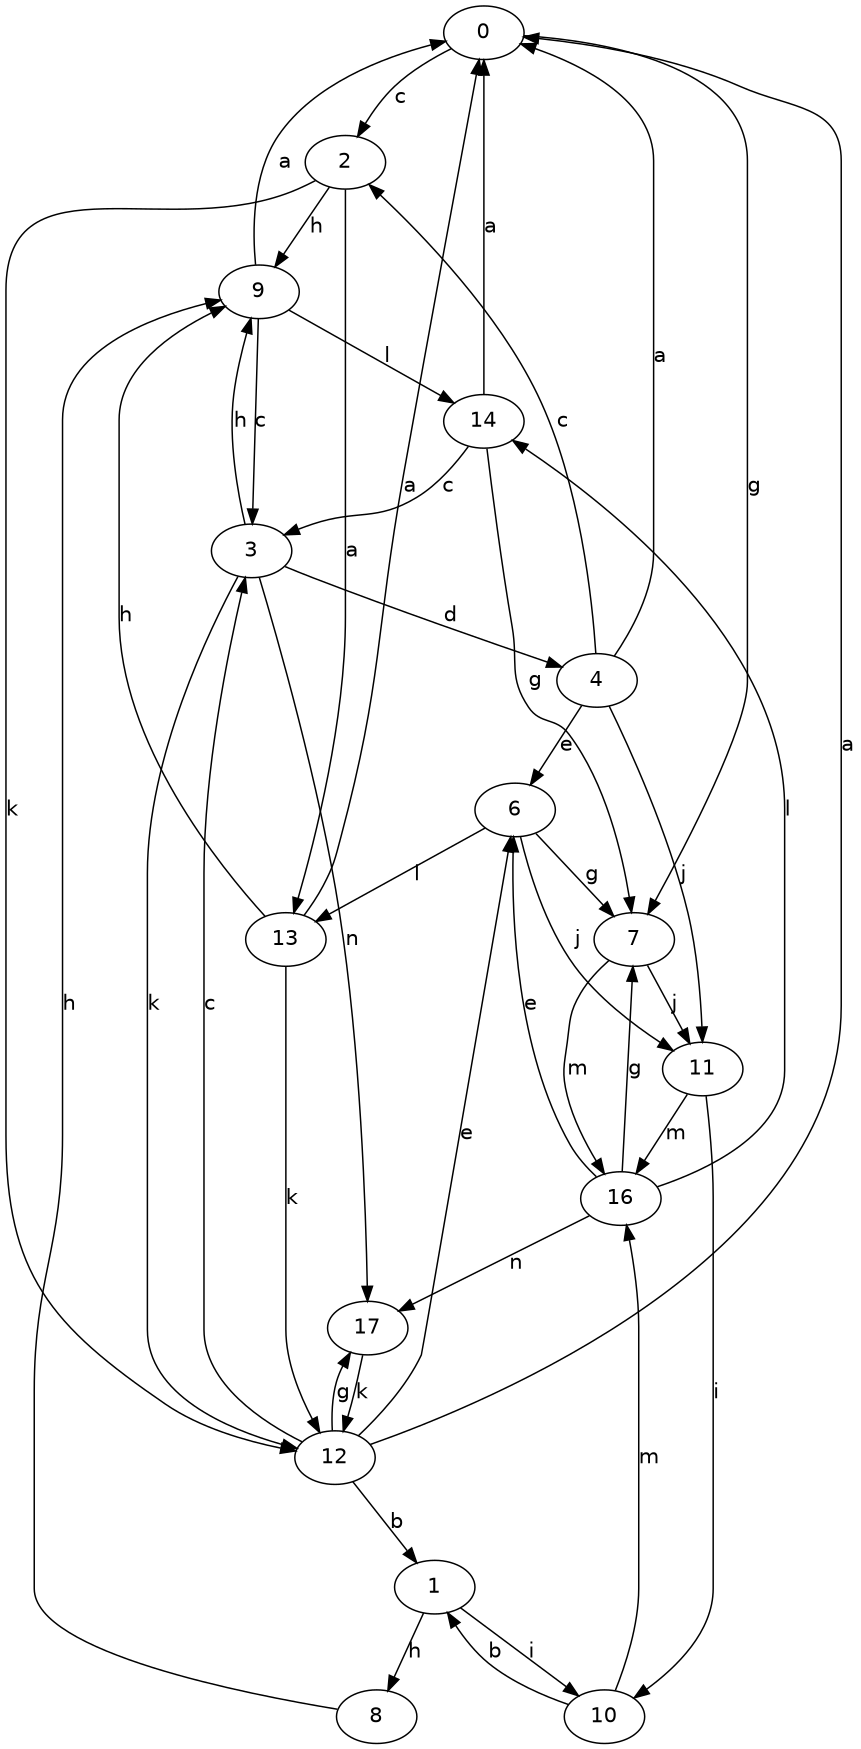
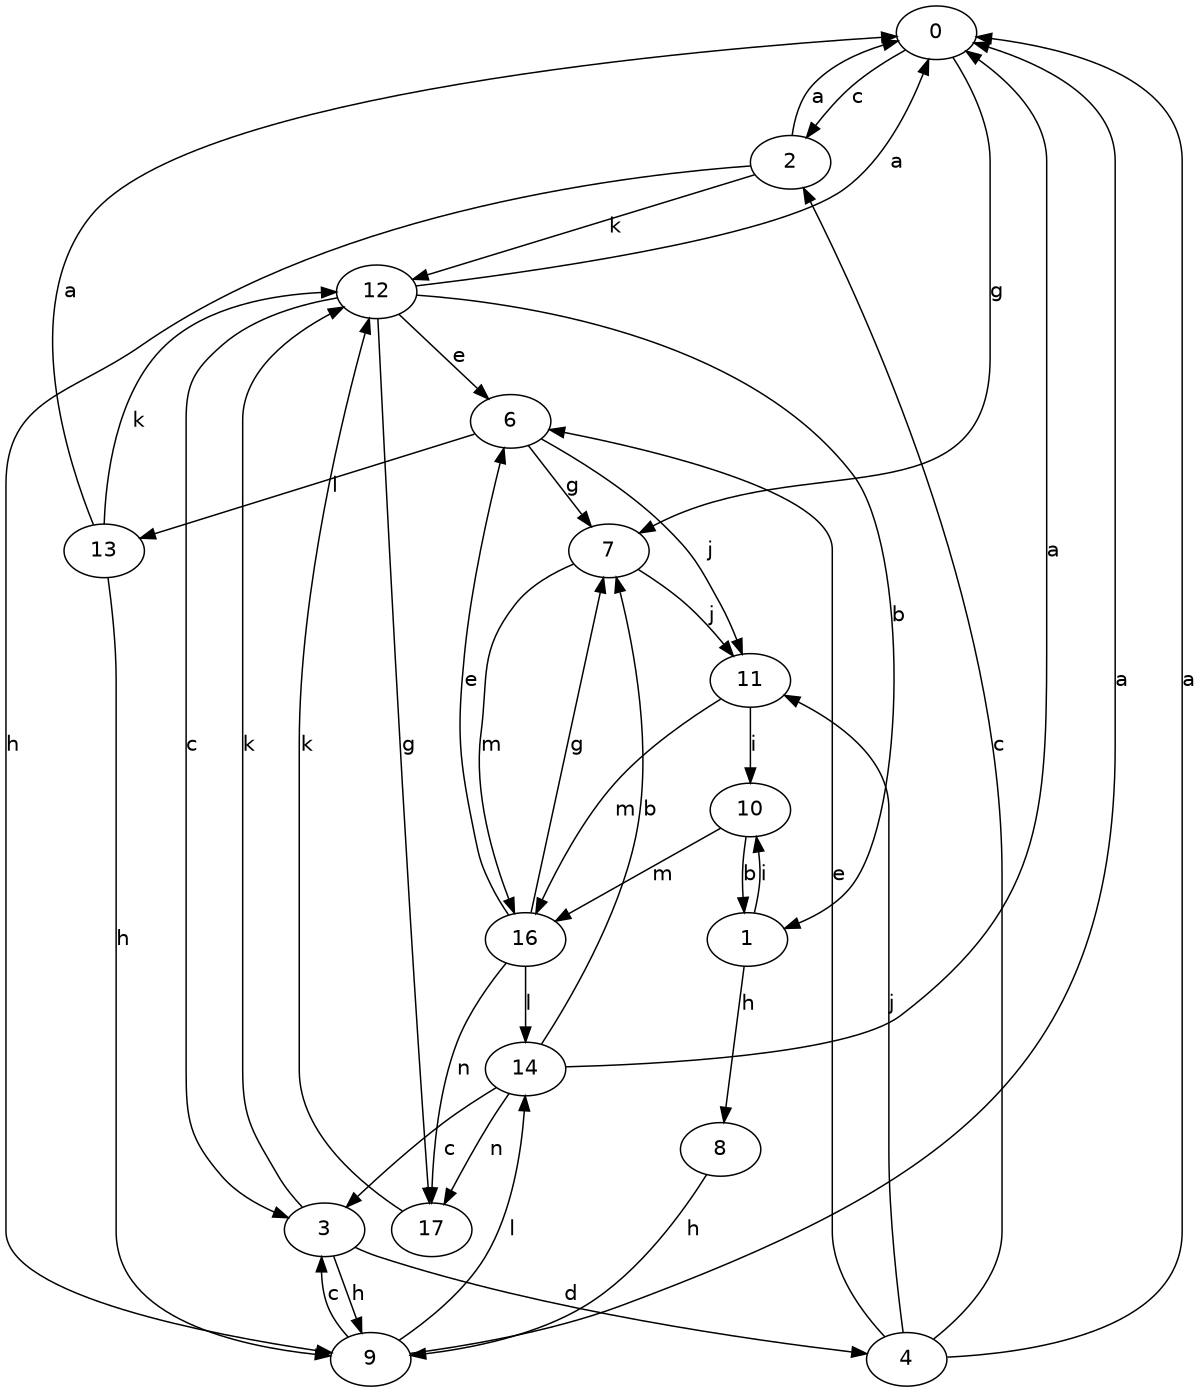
edge "2" -> "13": now "2" -> "0"
edge "14" -> "7": label "g" -> "b"
edge "3" -> "17": now "14" -> "17"
